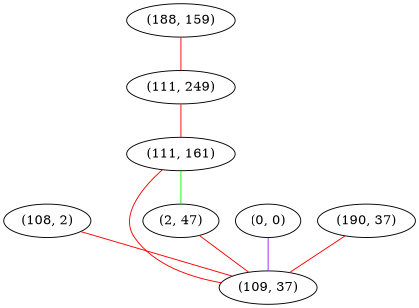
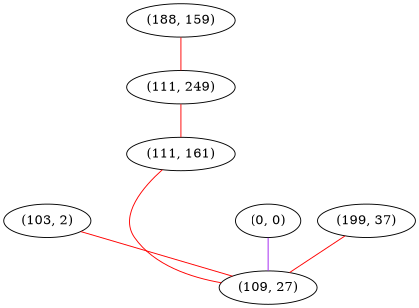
node "(108, 2)": label "(108, 2)" -> "(103, 2)"
node "(2, 47)": removed
node "(190, 37)": label "(190, 37)" -> "(199, 37)"
node "(109, 37)": label "(109, 37)" -> "(109, 27)"
